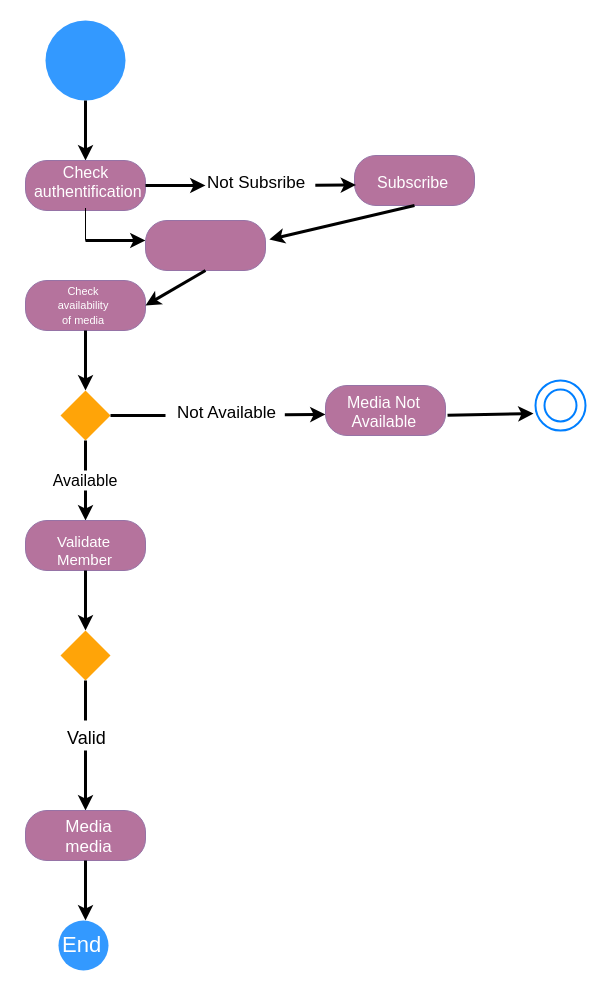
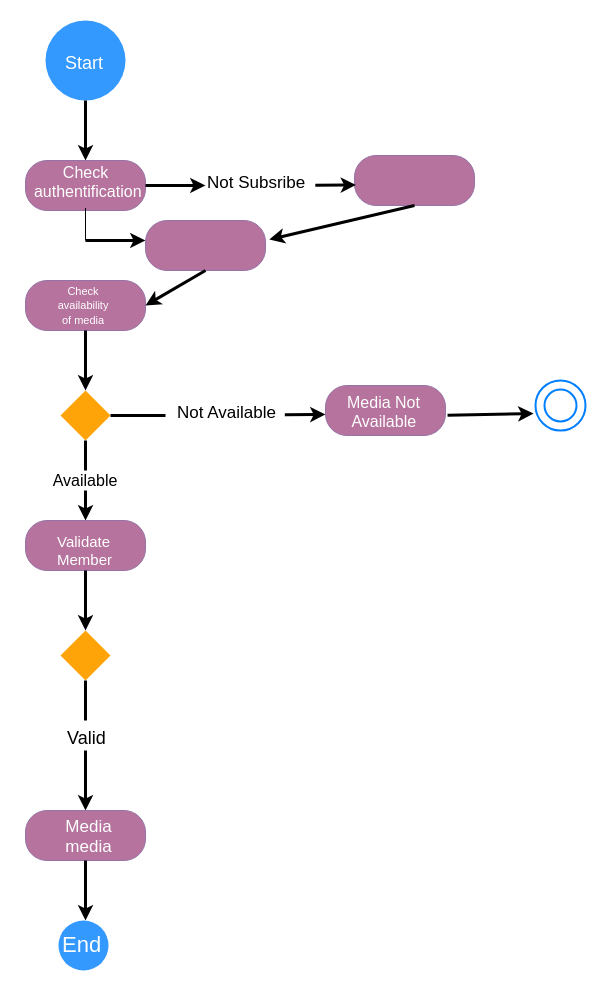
node "Start": added
node "Subscribe": removed
